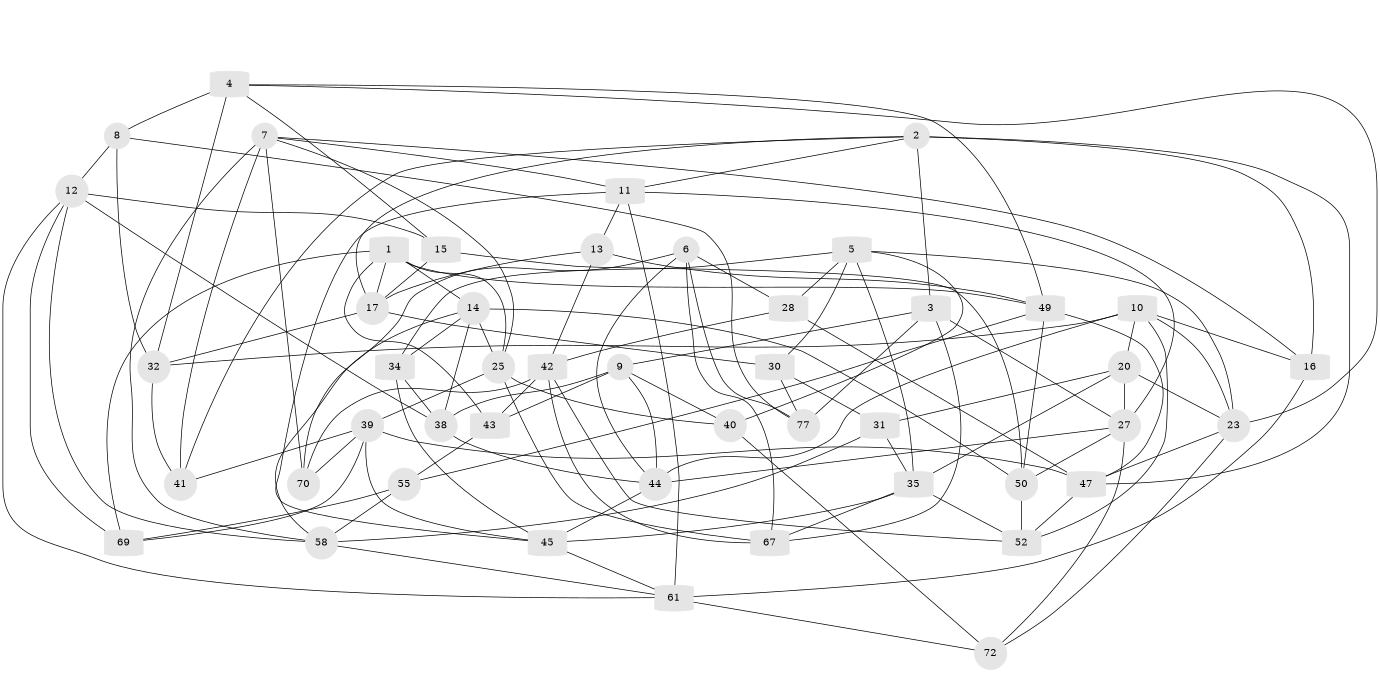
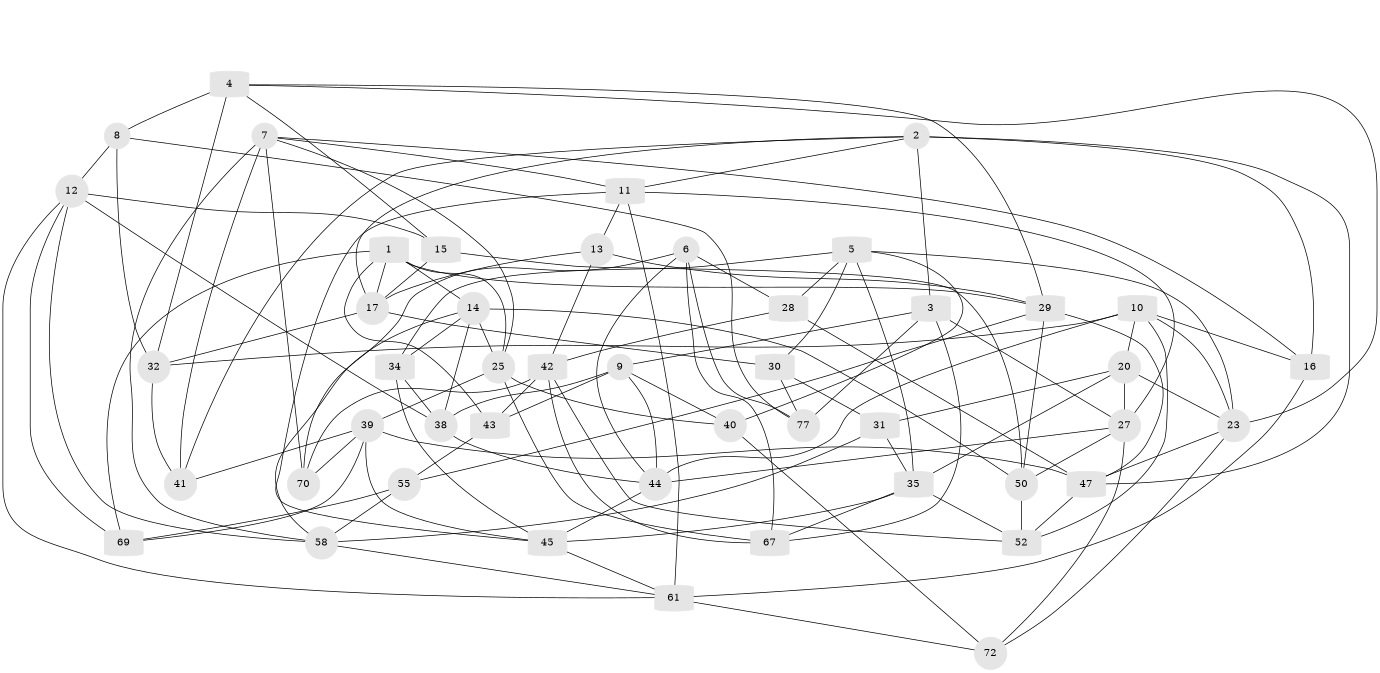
node "49": label "49" -> "29"
